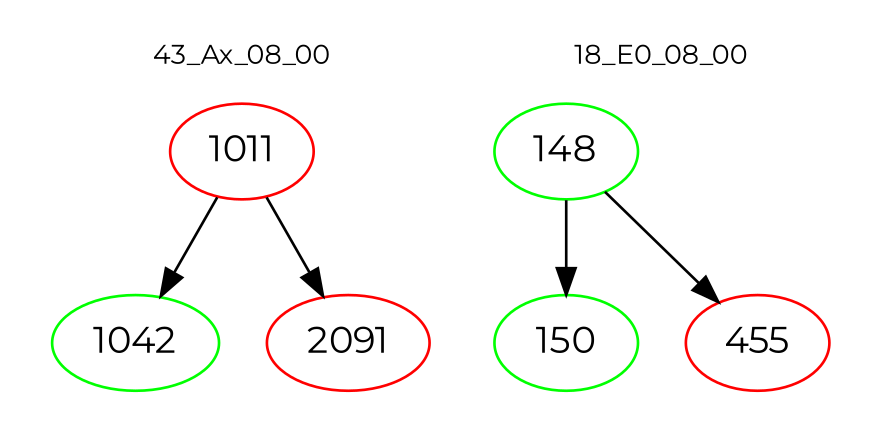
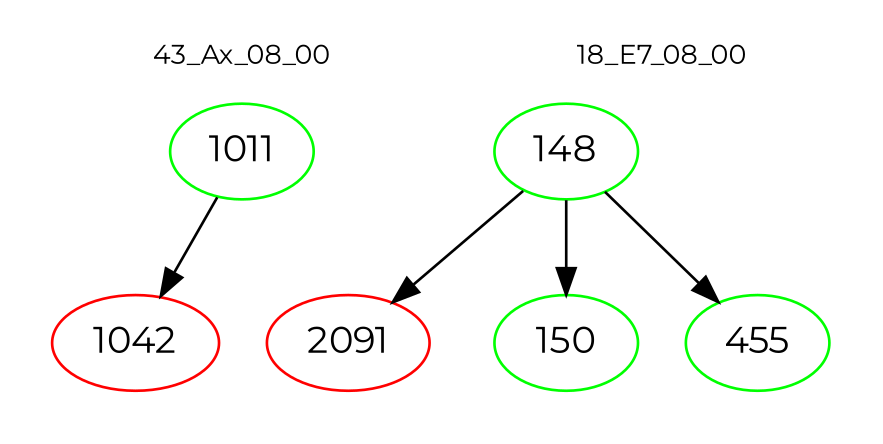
cluster "18_E0_08_00": label "18_E0_08_00" -> "18_E7_08_00"
node "1011": color red -> green
edge "1011" -> "2091": now "148" -> "2091"
node "1042": color green -> red
node "455": color red -> green
